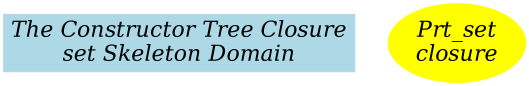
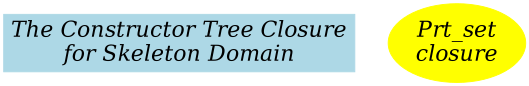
node "The Constructor Tree Closure set Skeleton Domain": label "The Constructor Tree Closure set Skeleton Domain" -> "The Constructor Tree Closure for Skeleton Domain"
